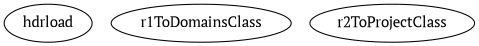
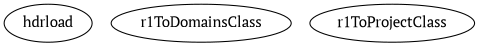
node "r2ToProjectClass": label "r2ToProjectClass" -> "r1ToProjectClass"
